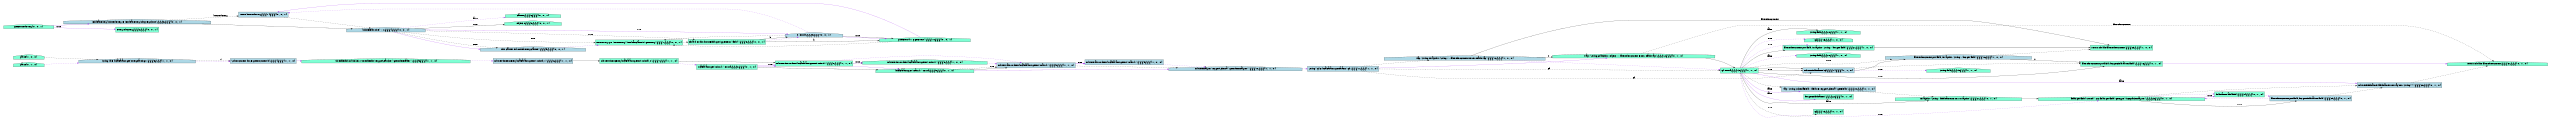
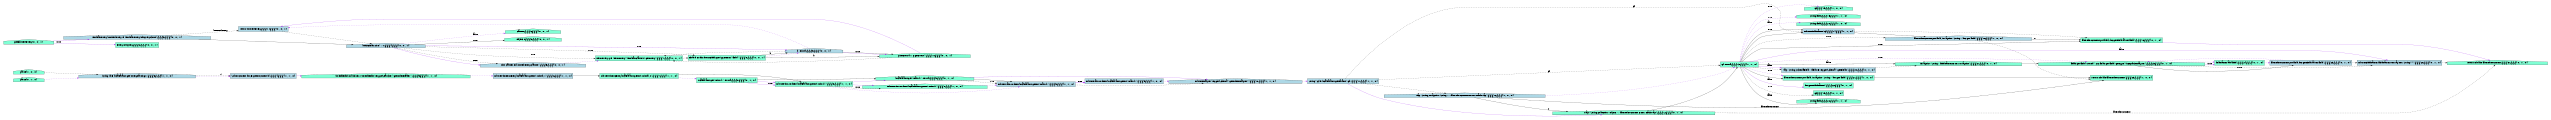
edge "mlt.setFieldNames(qf)@@@14@@@['1', '1', '0']" -> "String field@@@15@@@['1', '1', '0']": now "qf != null@@@13@@@['1', '1', '0']" -> "String field@@@15@@@['1', '1', '0']"
